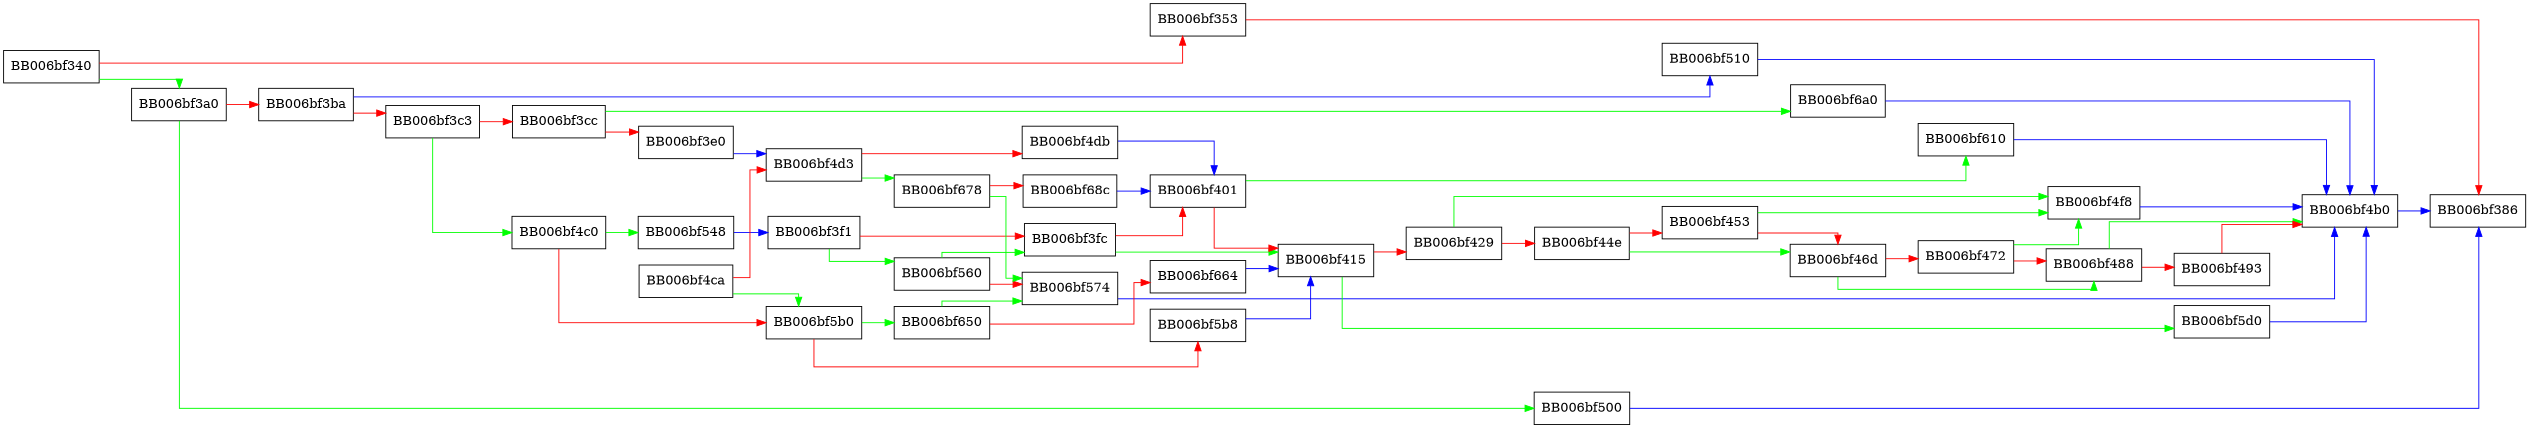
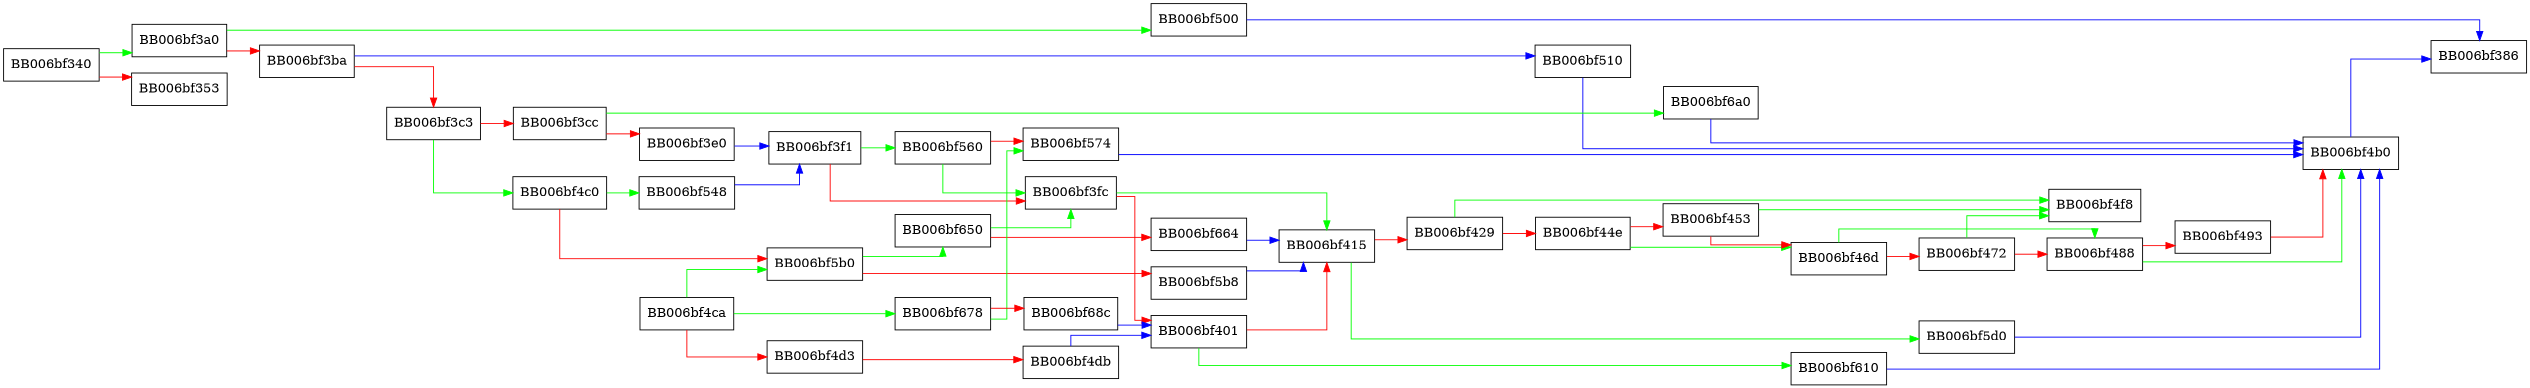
edge "BB006bf353" -> "BB006bf386": removed
edge "BB006bf3e0" -> "BB006bf4d3": now "BB006bf3e0" -> "BB006bf3f1"
edge "BB006bf4d3" -> "BB006bf678": now "BB006bf4ca" -> "BB006bf678"
edge "BB006bf4f8" -> "BB006bf4b0": removed
edge "BB006bf650" -> "BB006bf574": now "BB006bf650" -> "BB006bf3fc"
